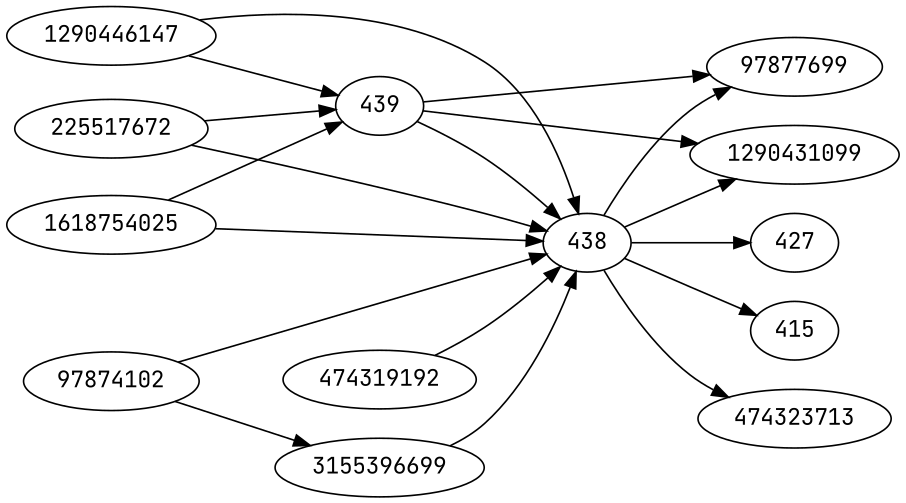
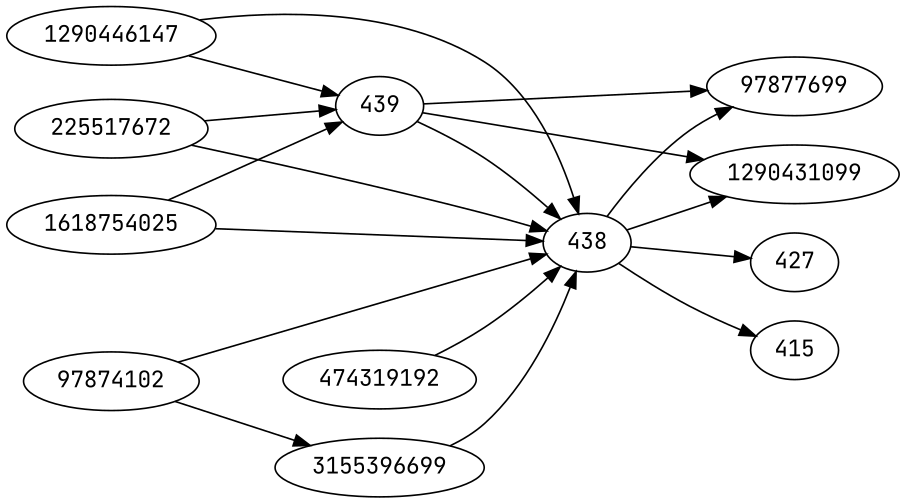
node "474323713": removed
